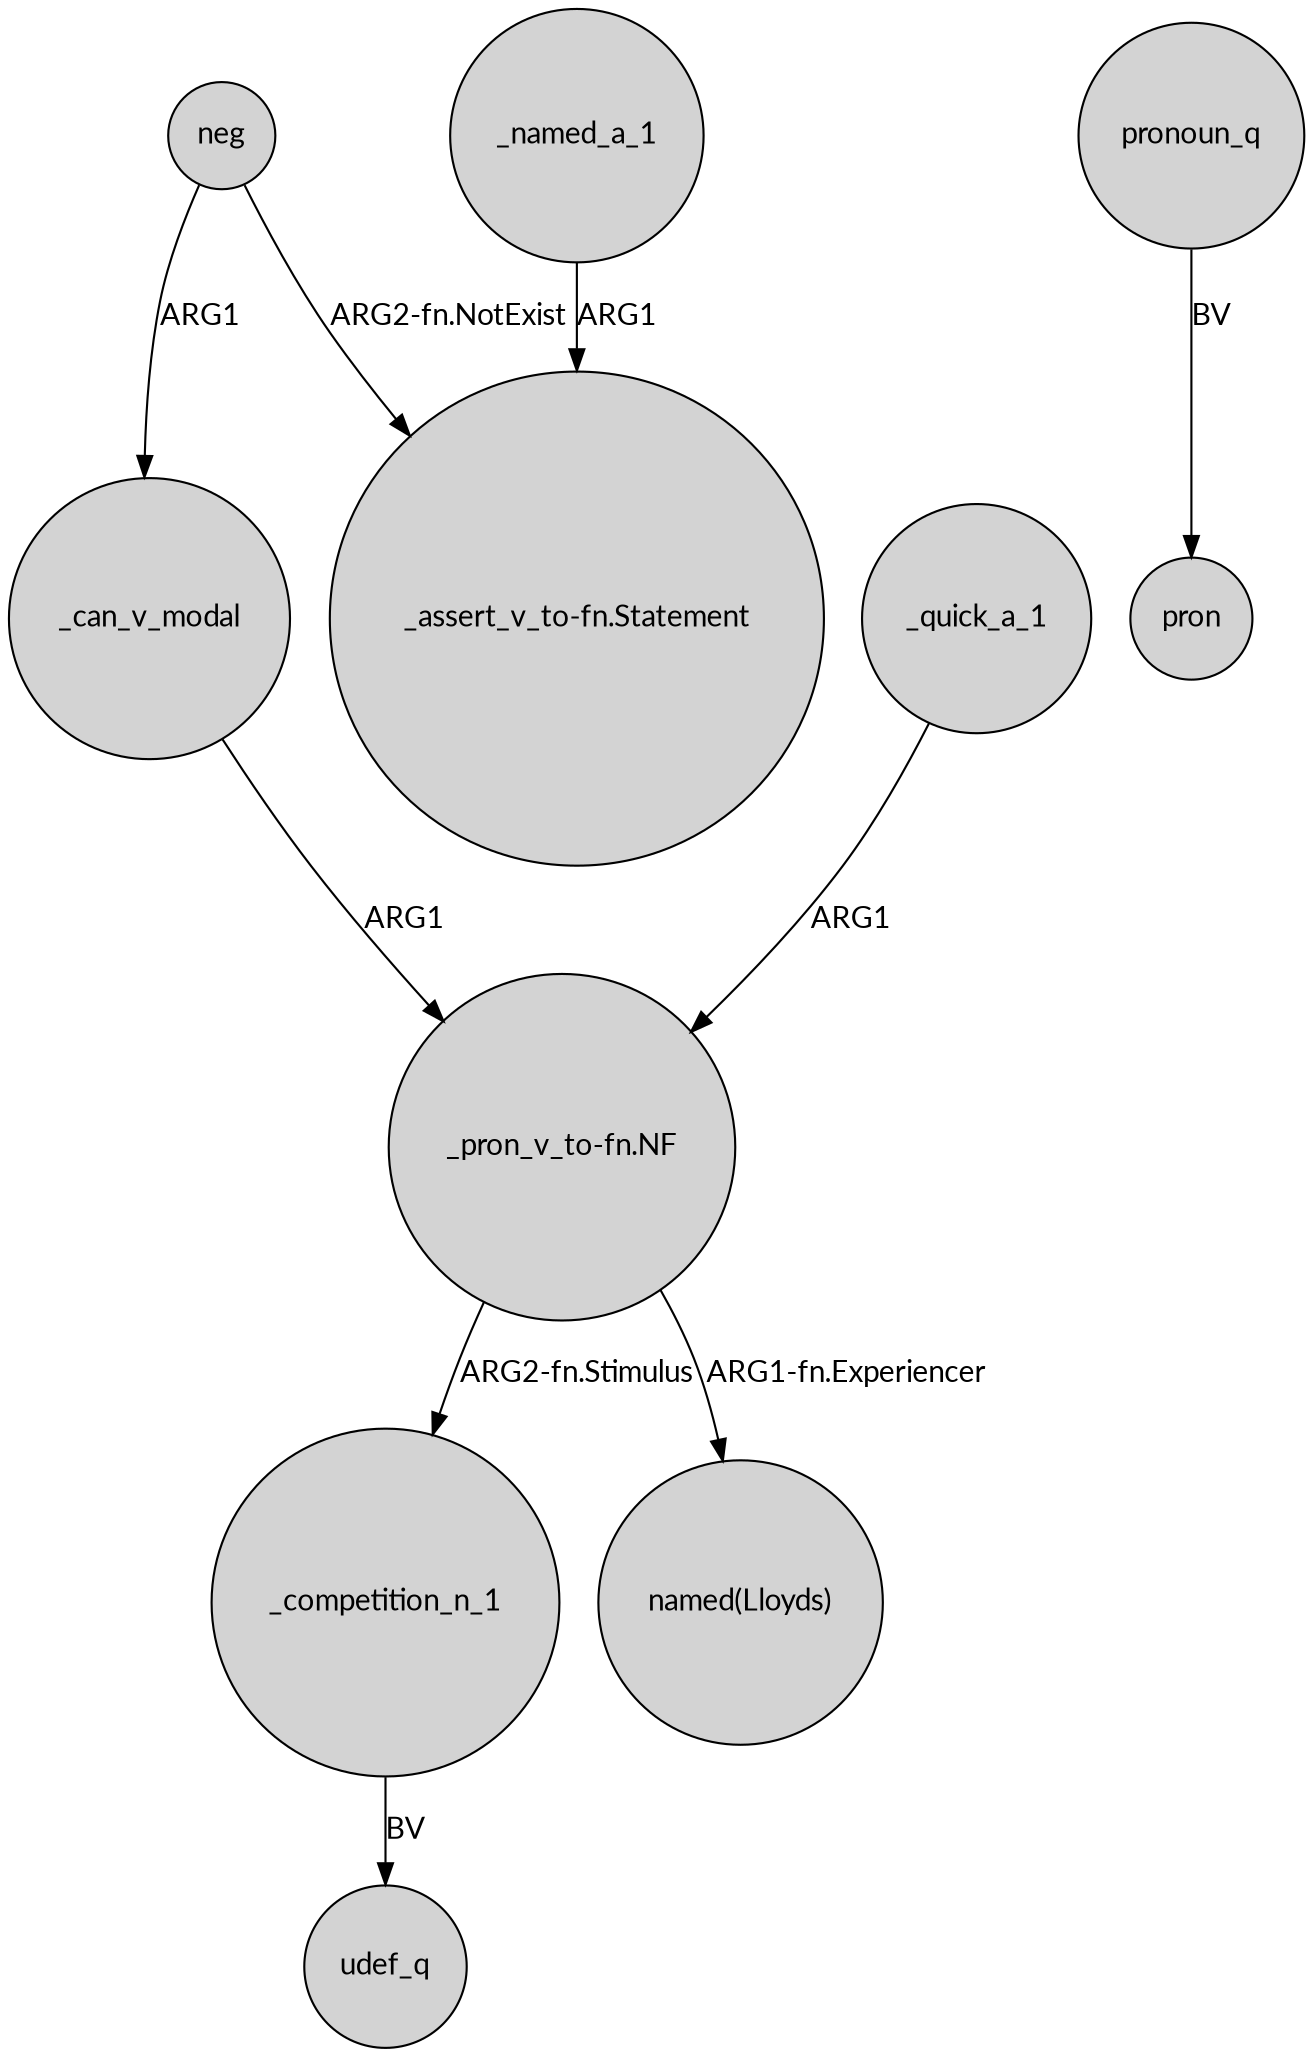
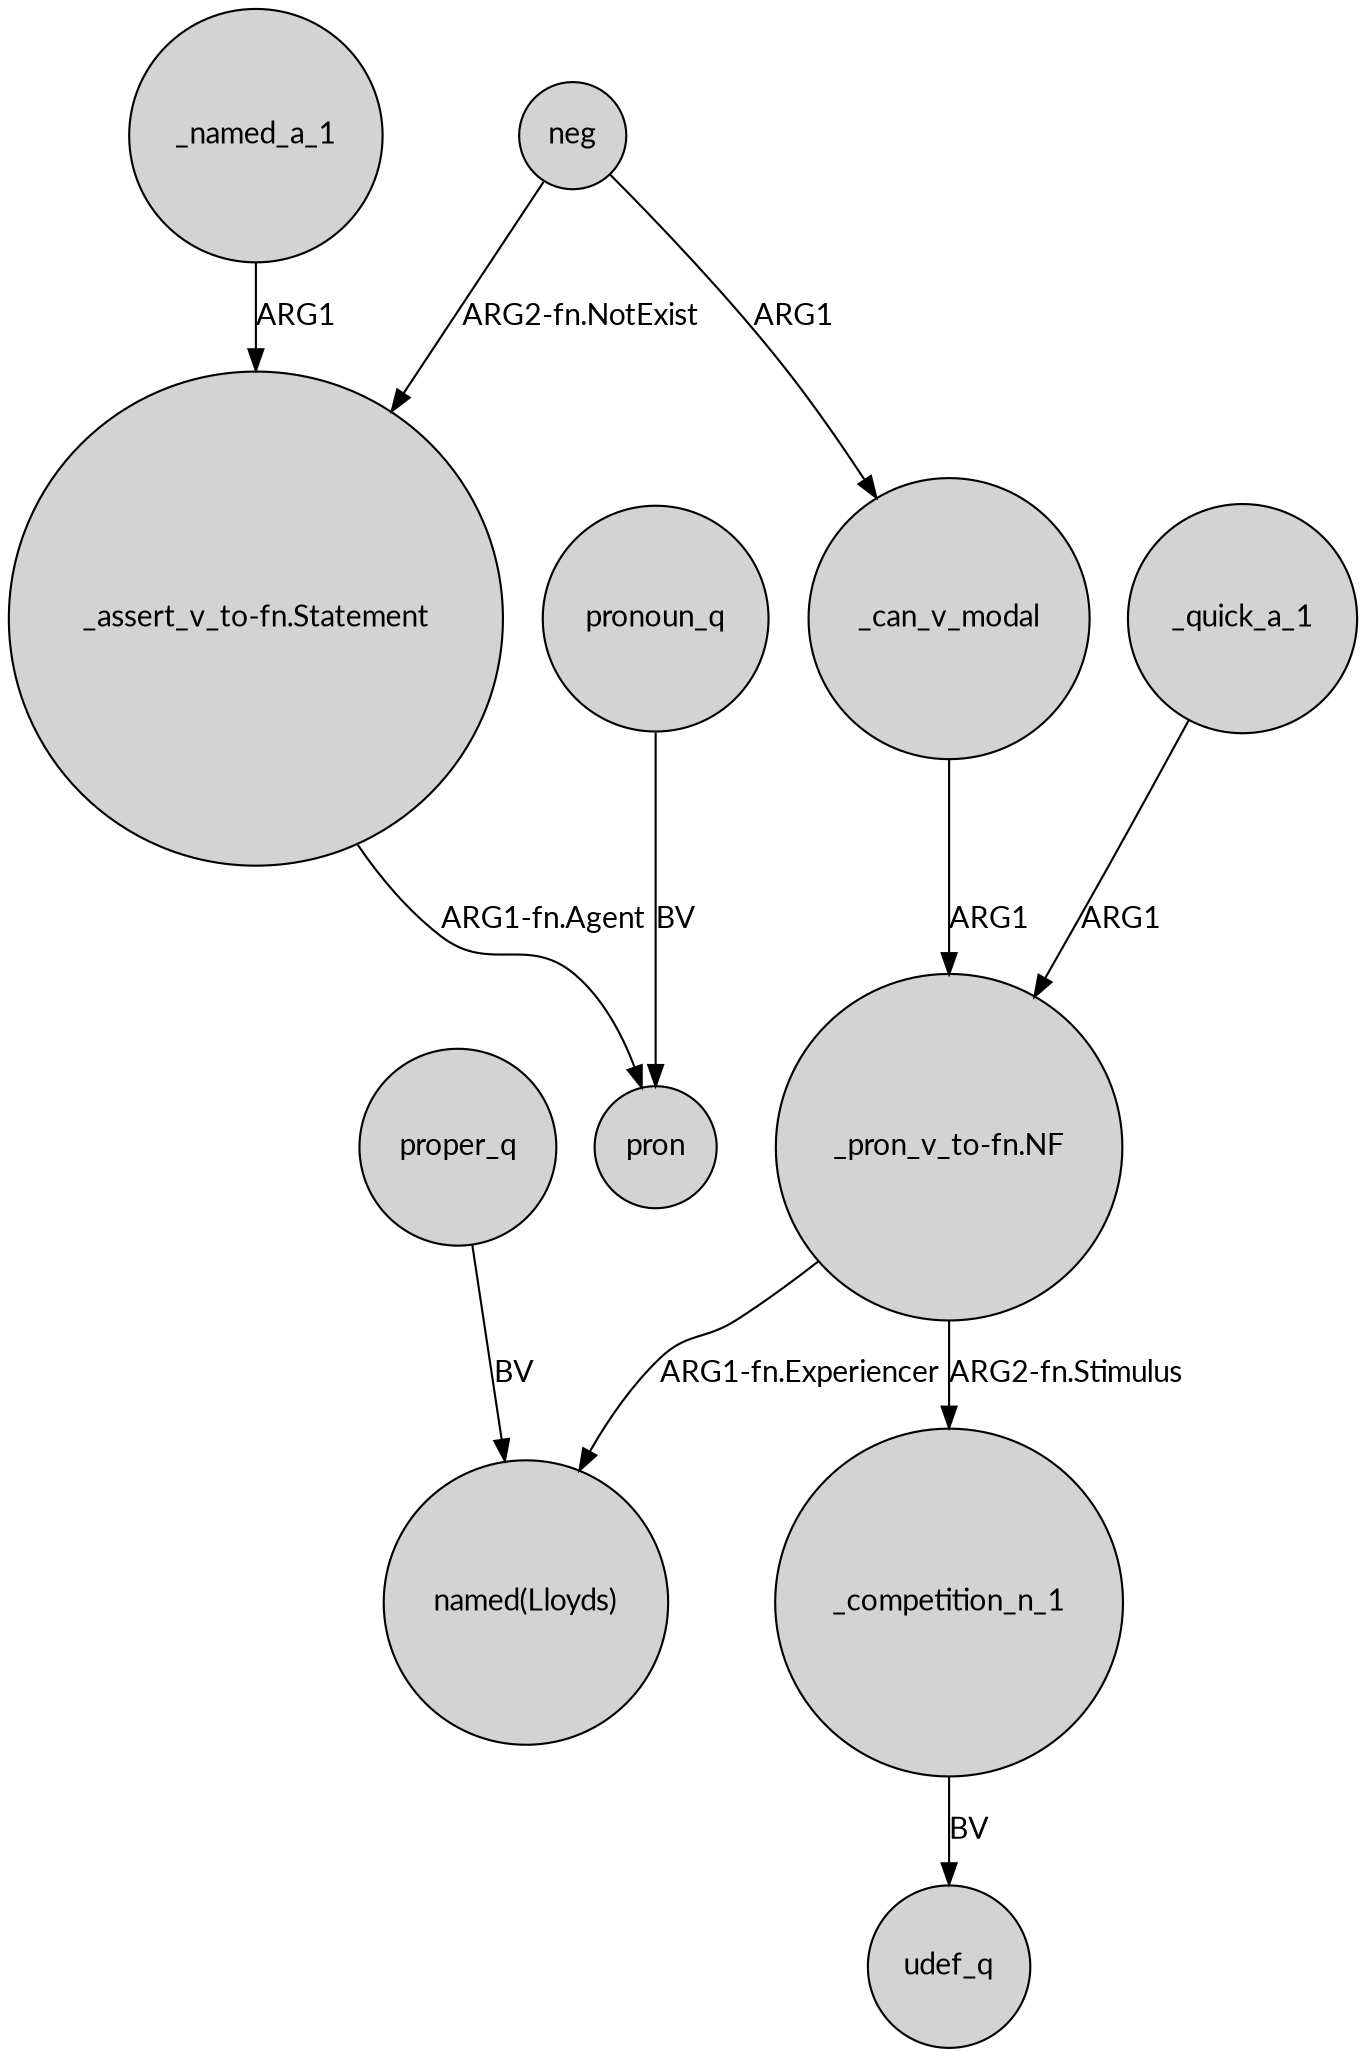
edge "_assert_v_to-fn.Statement" -> "pron": added, label "ARG1-fn.Agent"
node "proper_q": added
